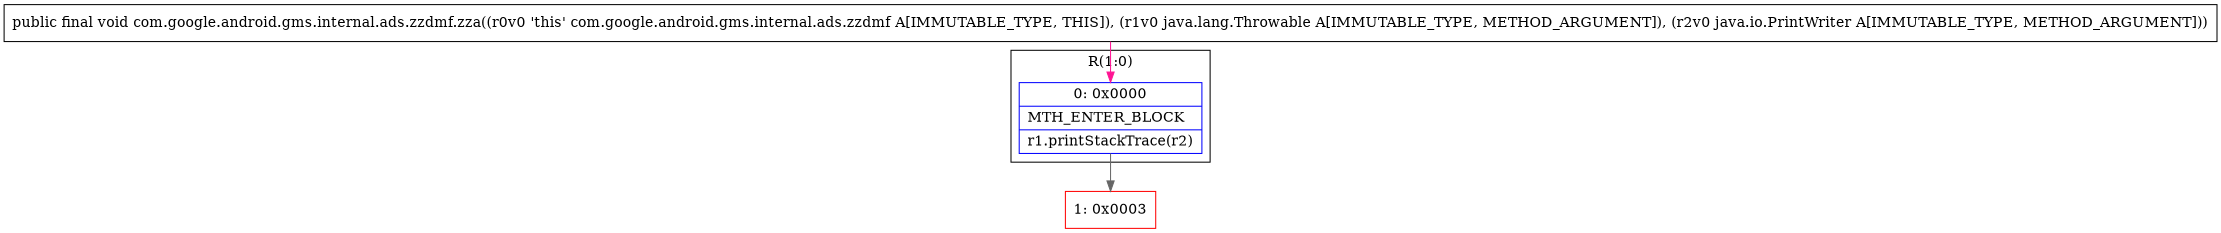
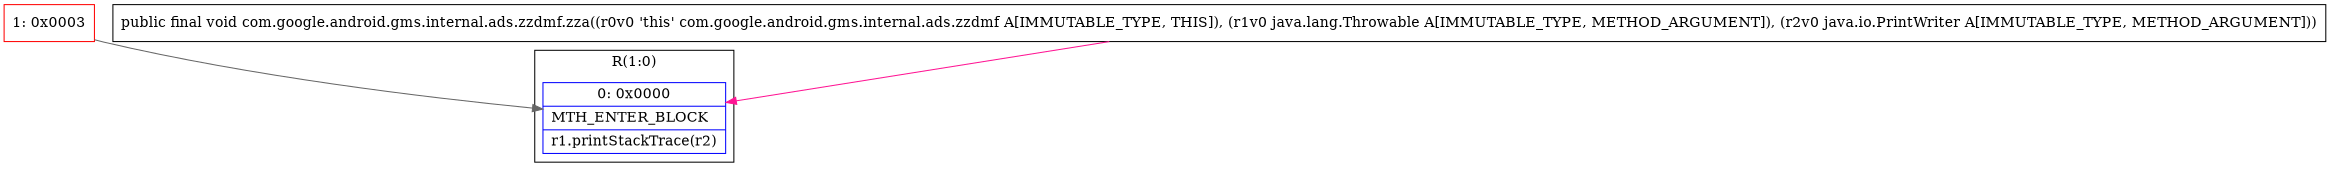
edge "0: 0x0000" -> "1: 0x0003": reversed
